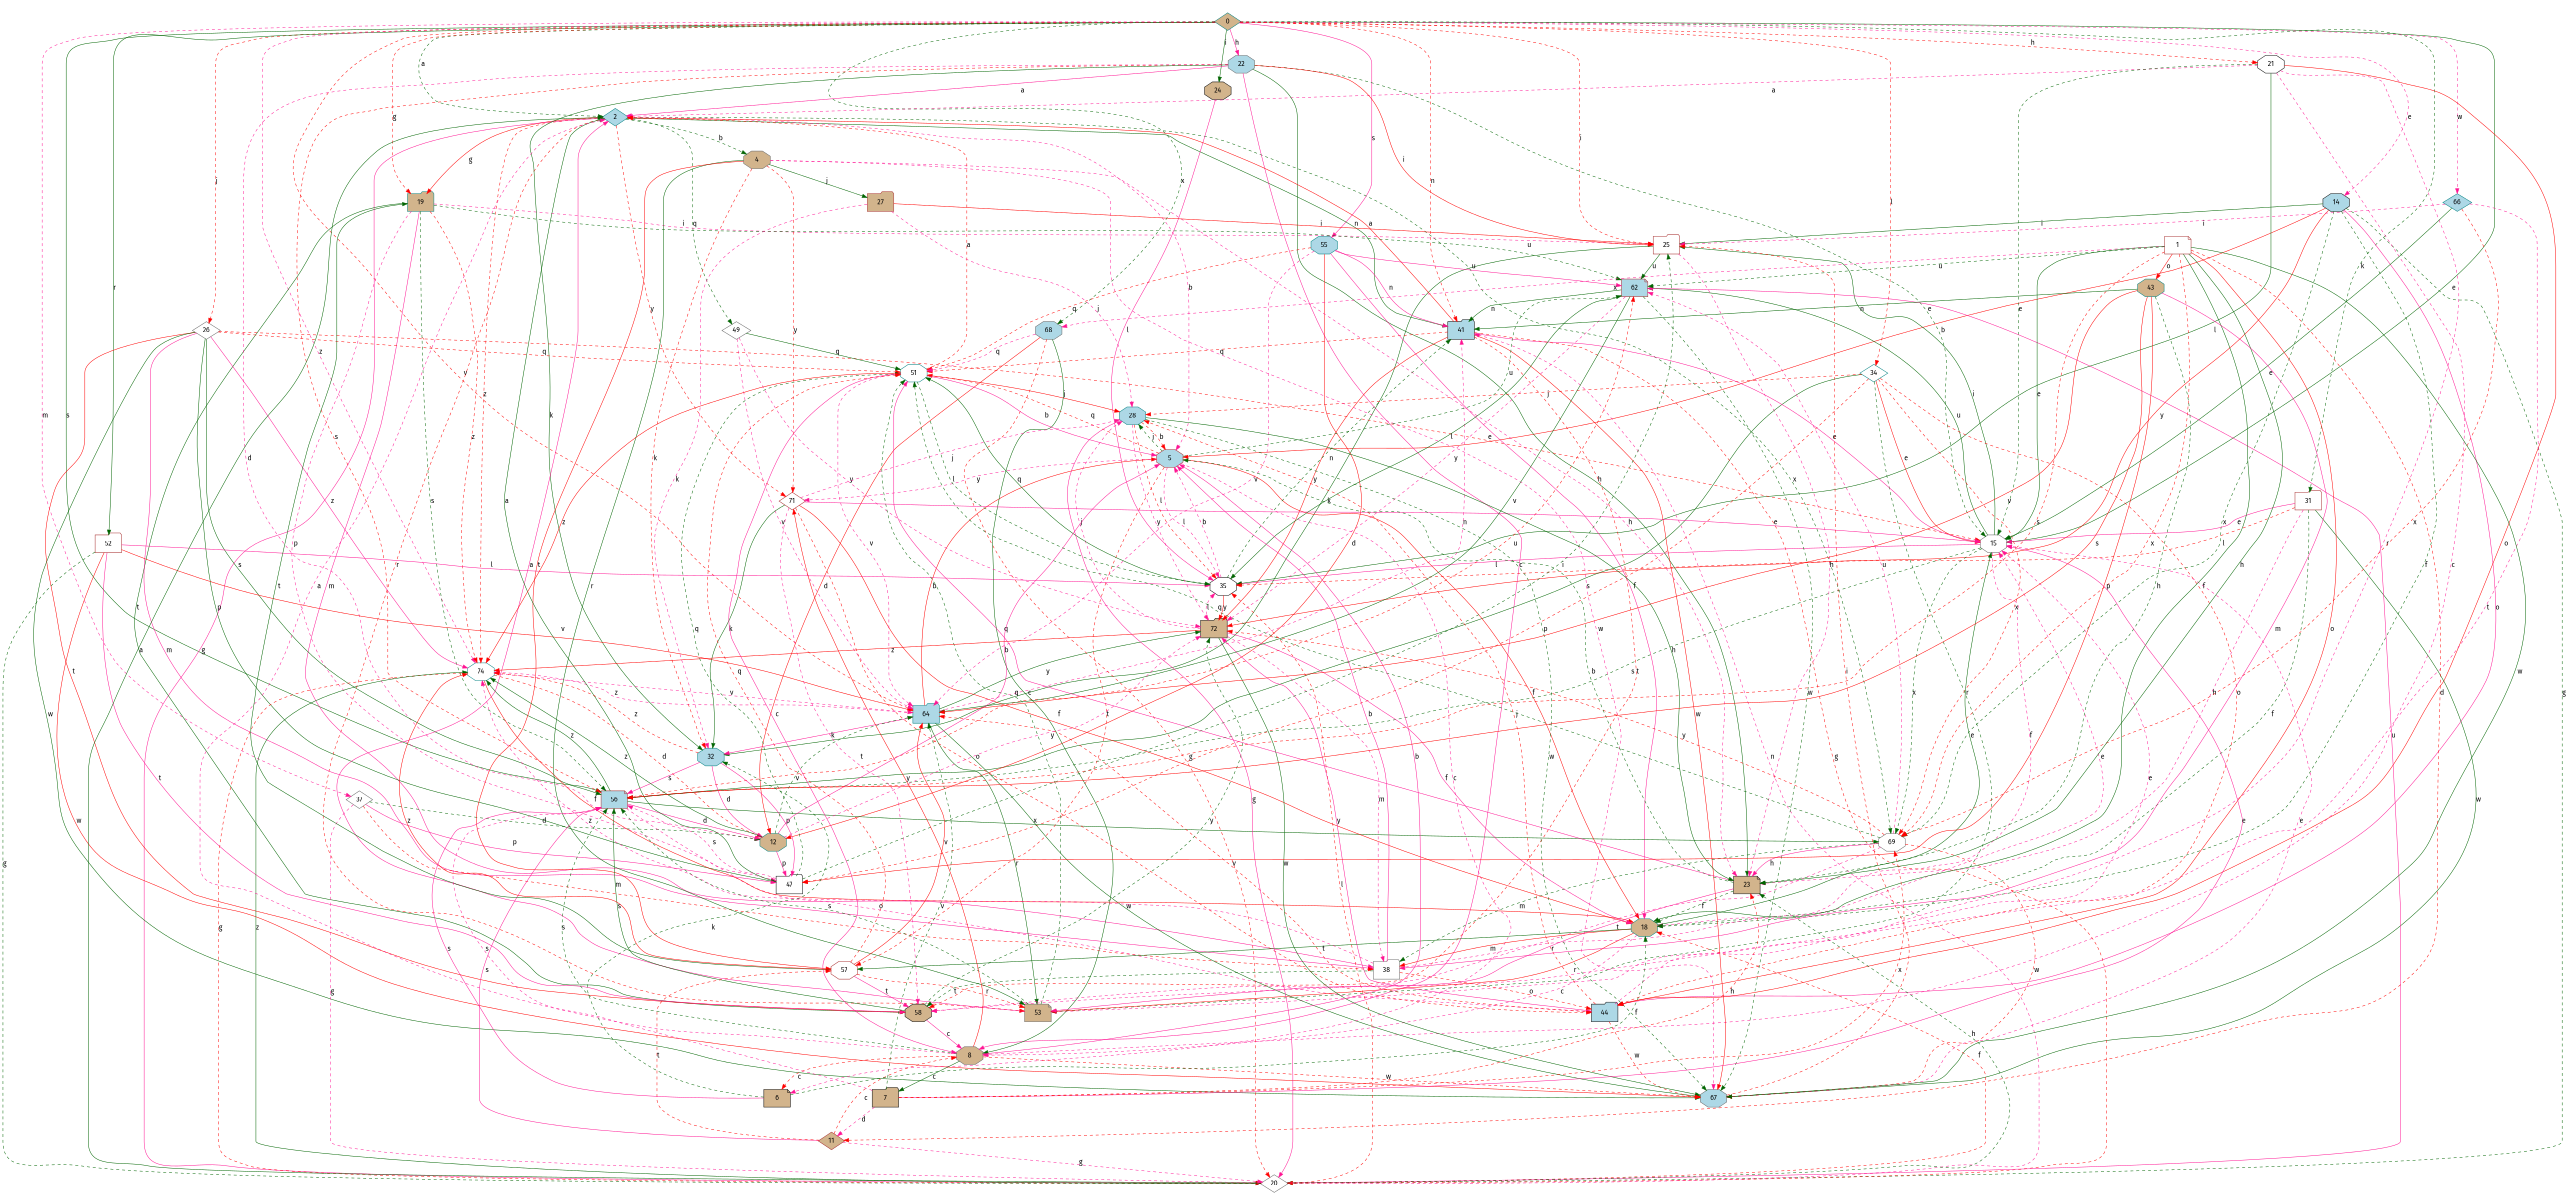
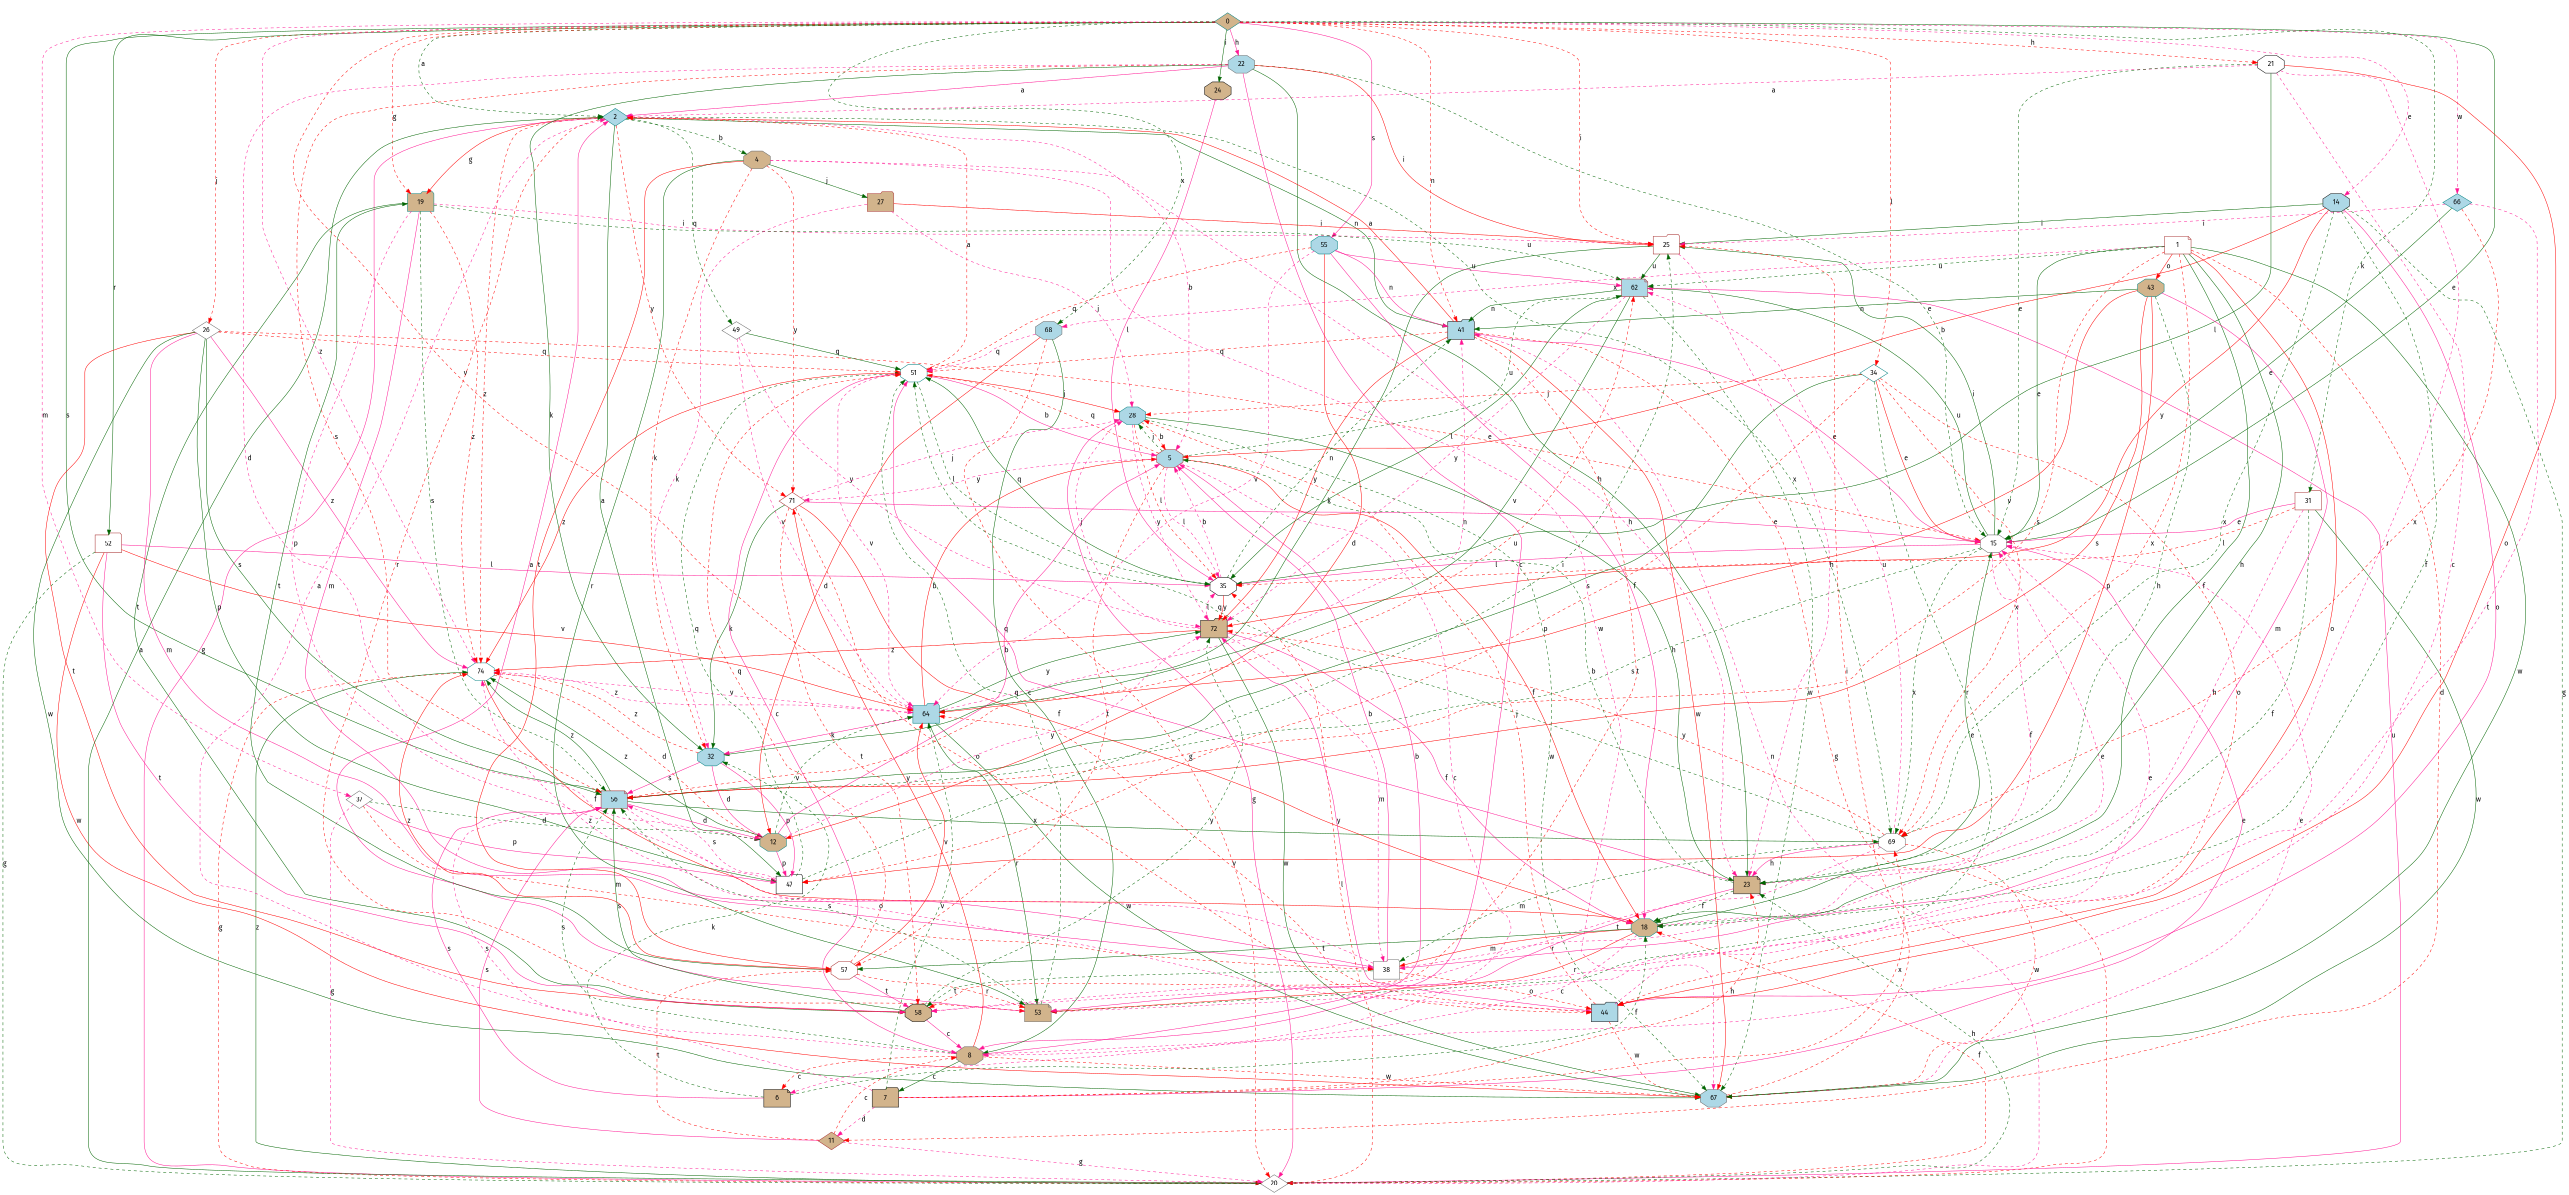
edge "47" -> "2": reversed
edge "71" -> "58": color deeppink -> red
